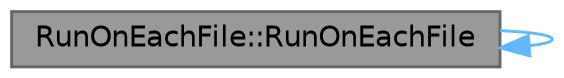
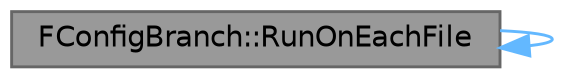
node "RunOnEachFile::RunOnEachFile": label "RunOnEachFile::RunOnEachFile" -> "FConfigBranch::RunOnEachFile"
